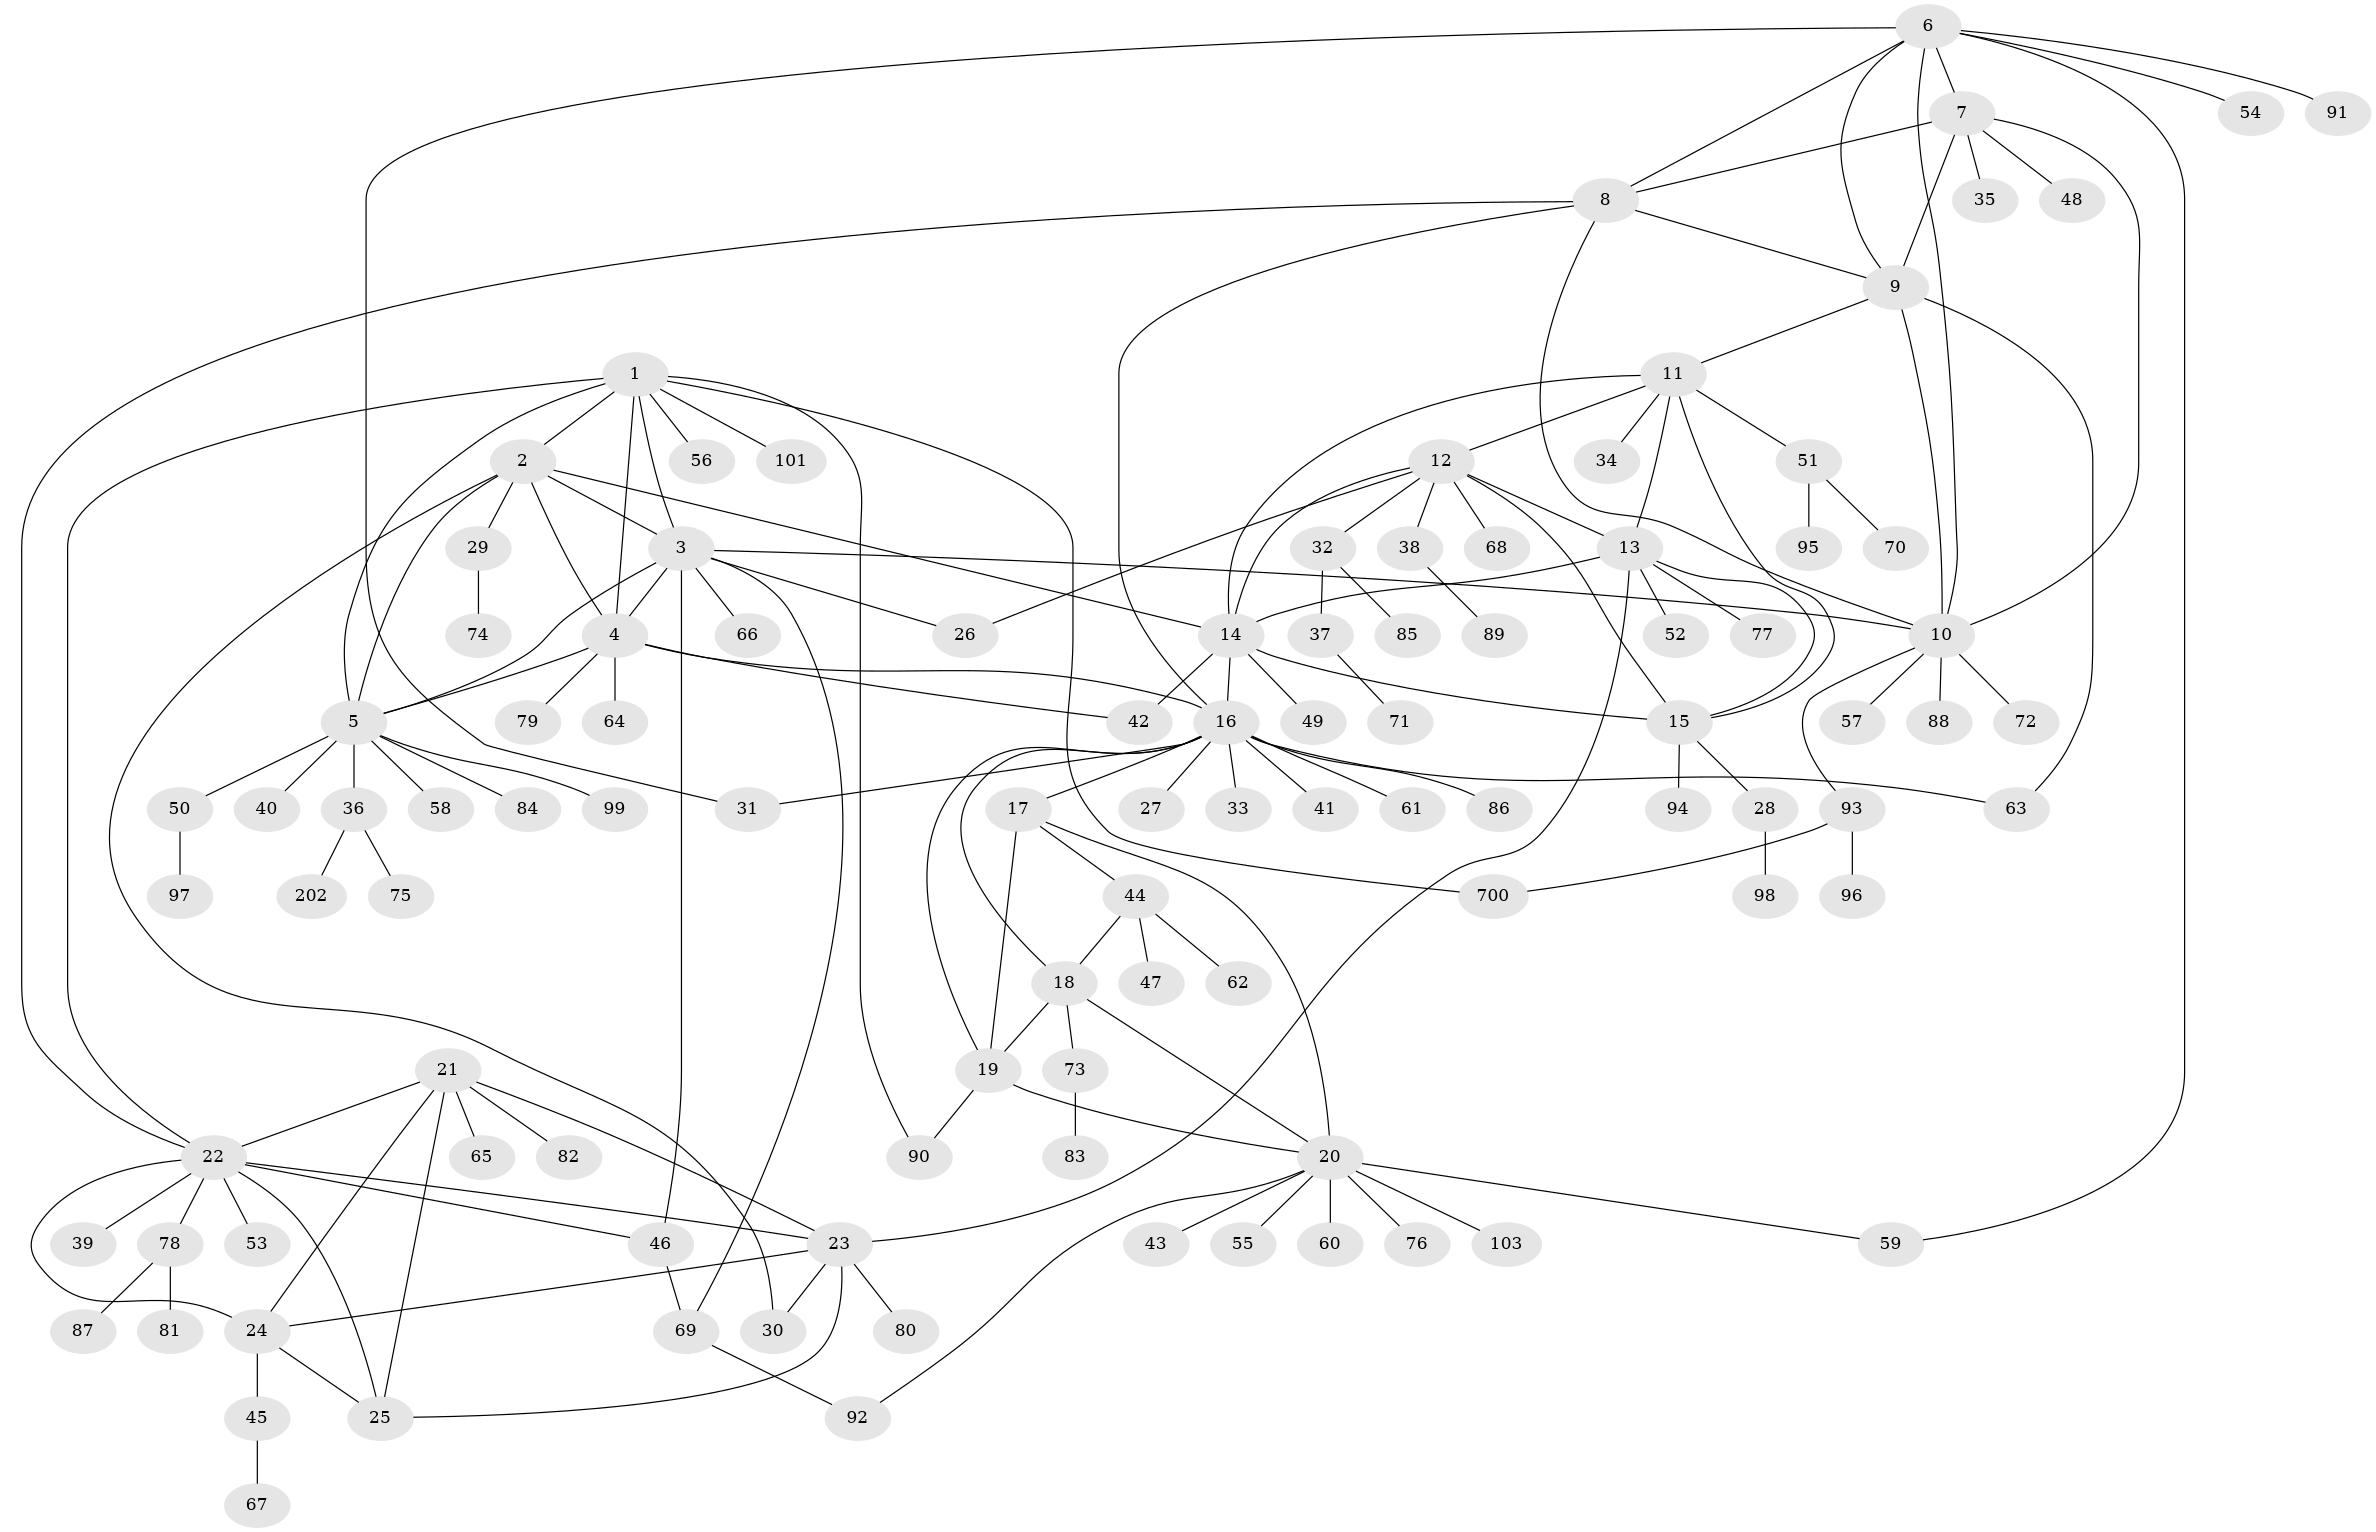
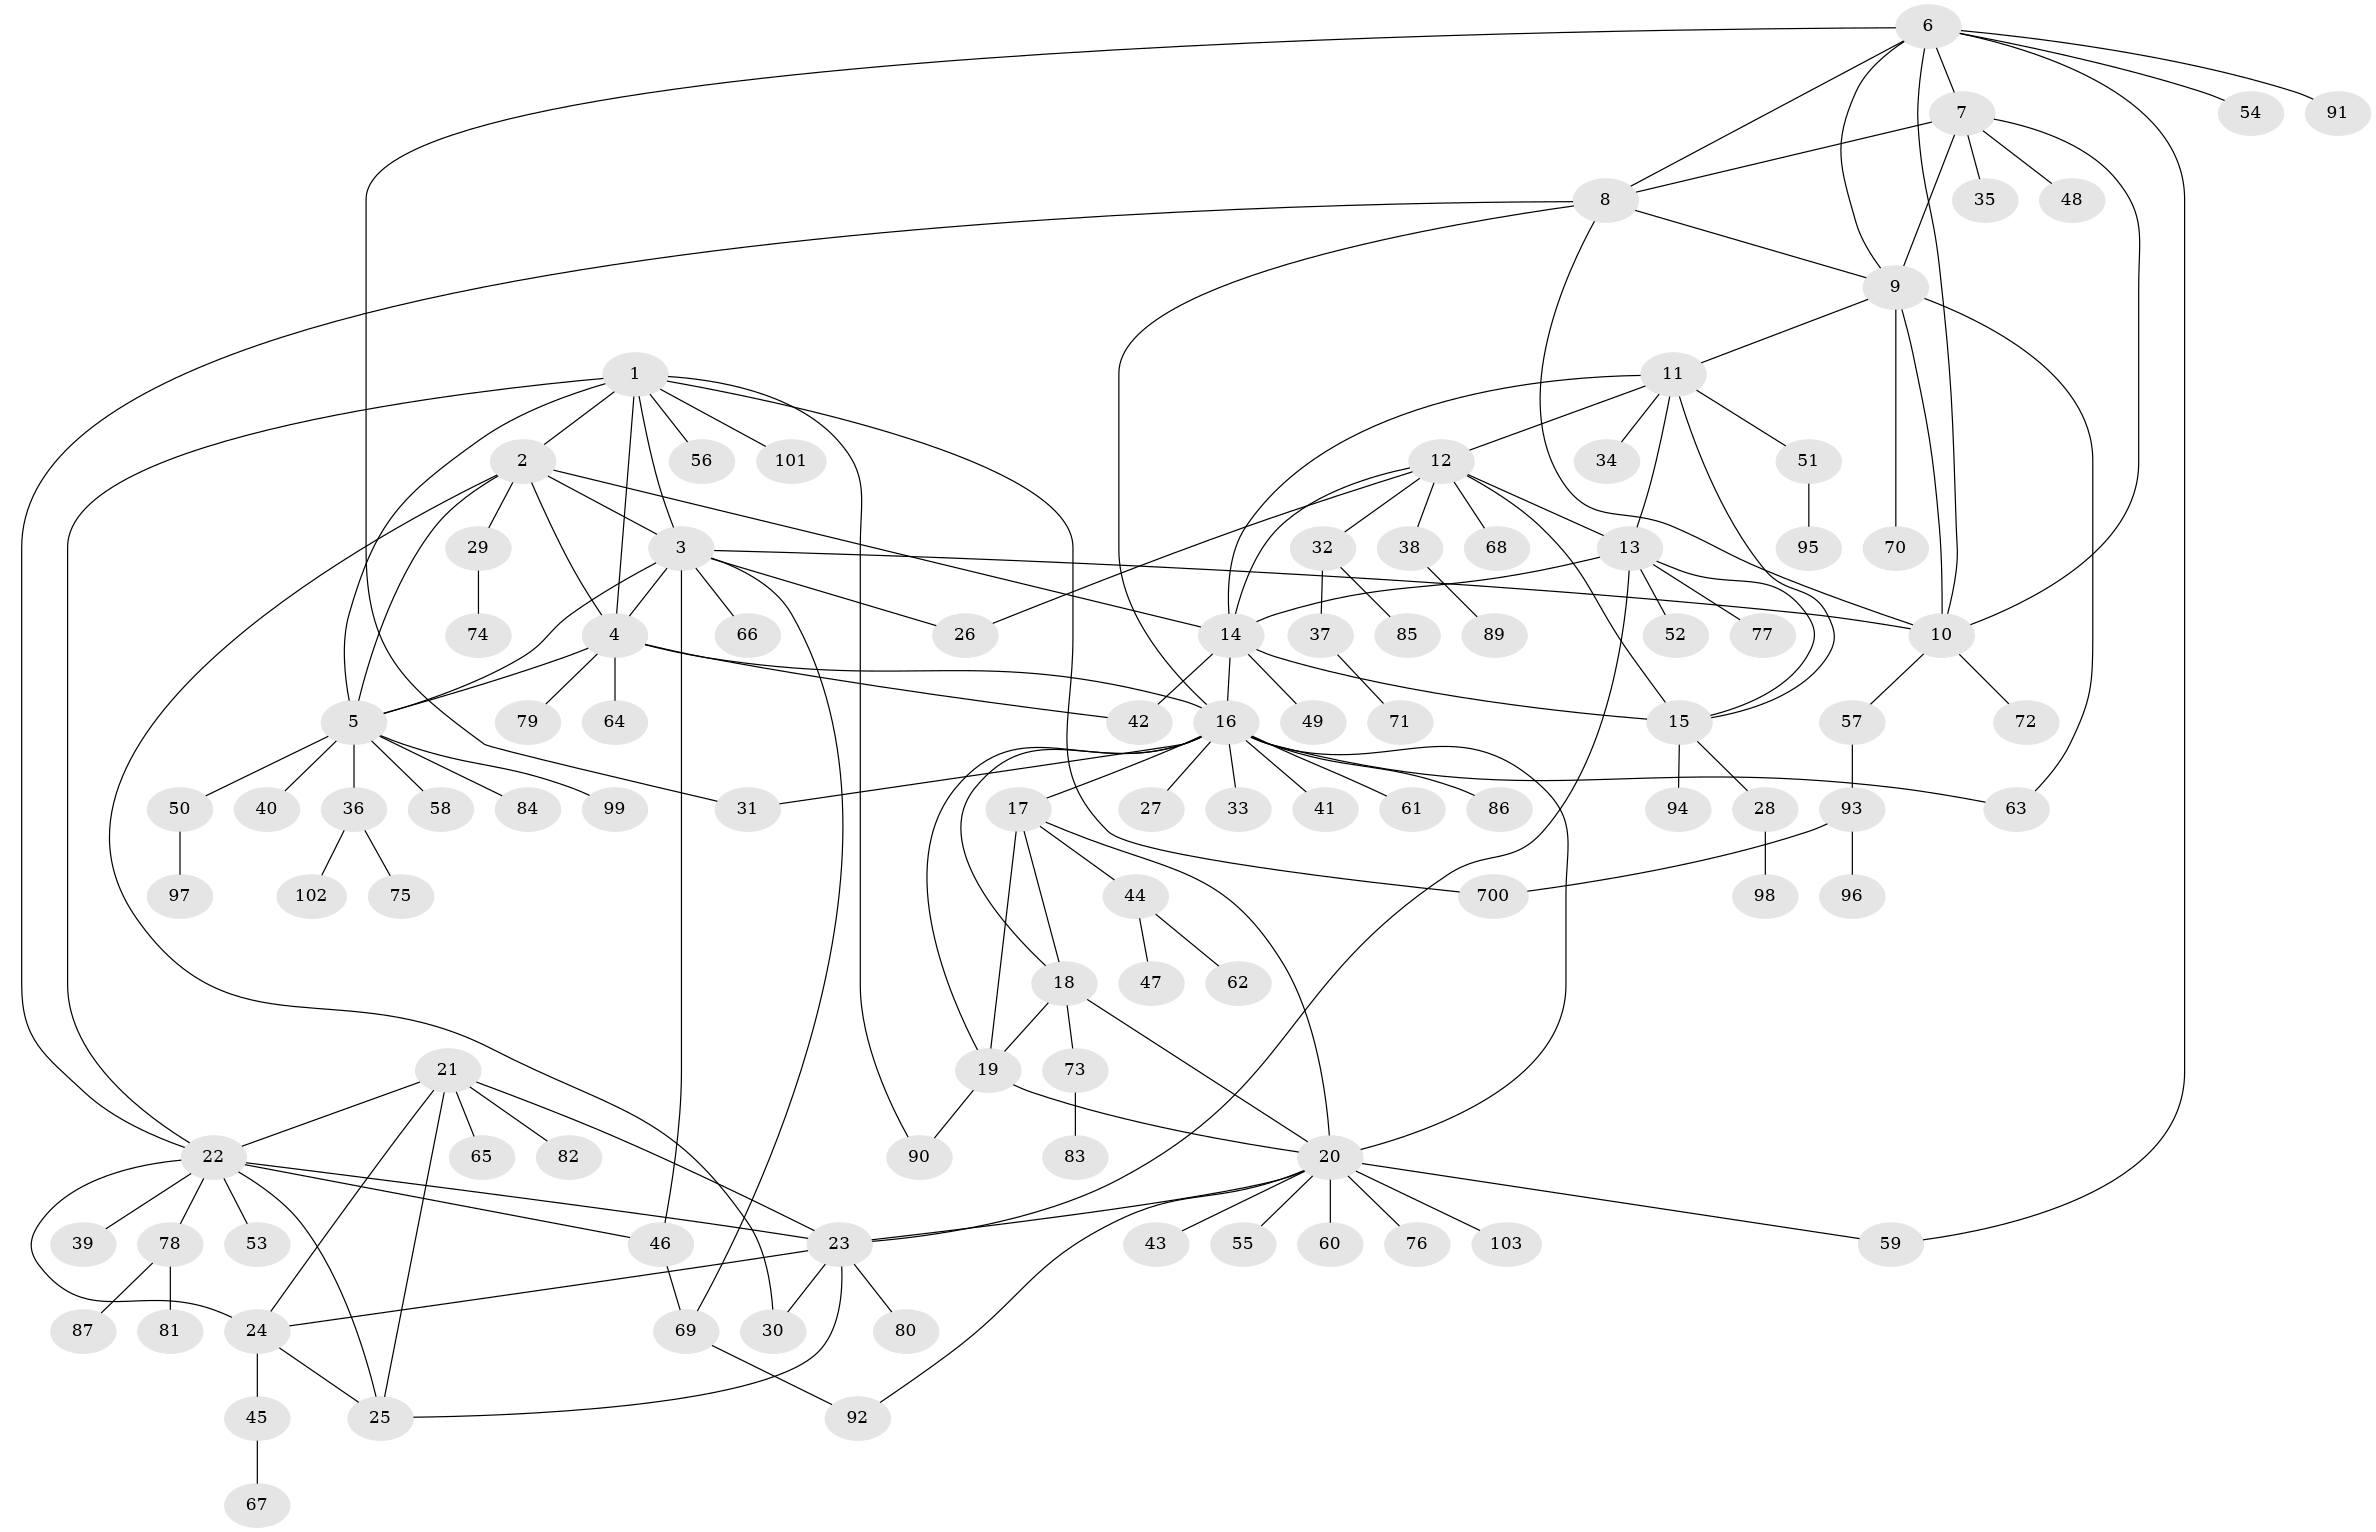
edge "51" -- "70": now "9" -- "70"
edge "10" -- "93": now "57" -- "93"
node "88": removed
edge "16" -- "20": added
node "202": label "202" -> "102"
edge "44" -- "18": now "17" -- "18"
edge "20" -- "23": added
